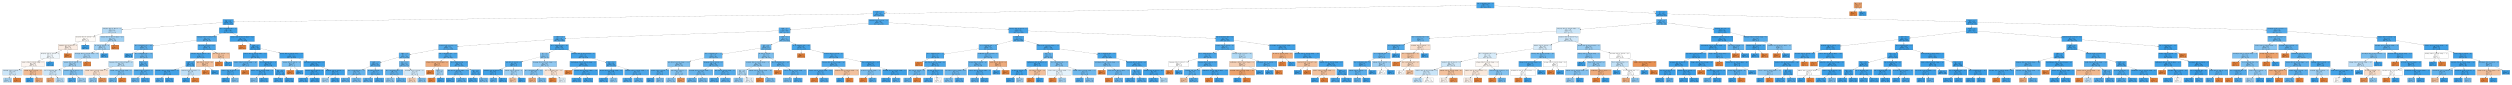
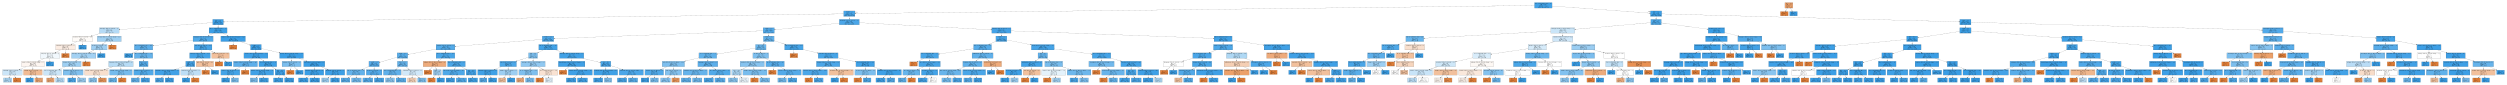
node "gini = 0.326 samples = 166 value = [34, 132]": removed
node "gini = 0.077 samples = 149 value = [6, 143]": removed
